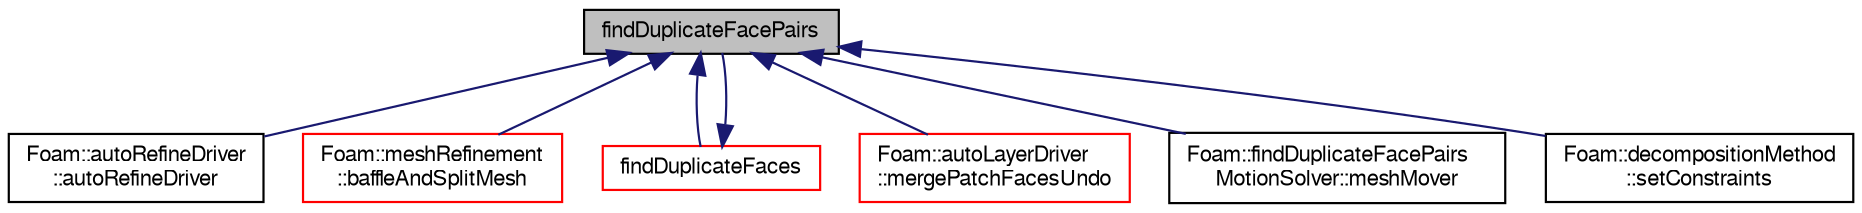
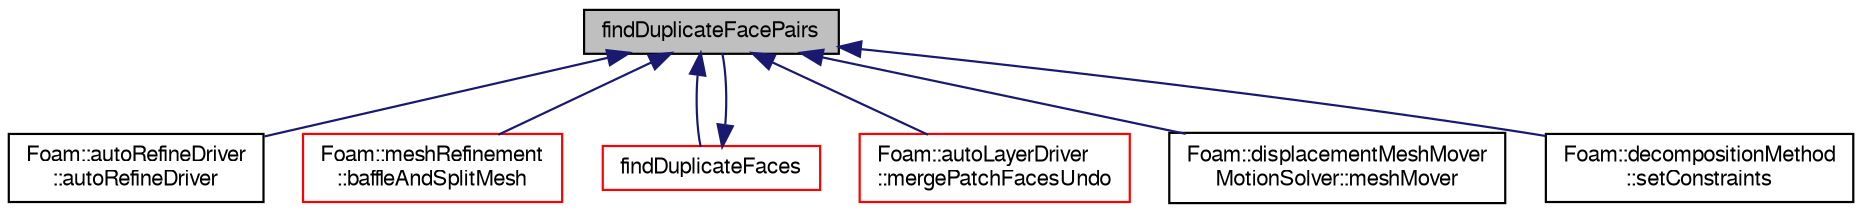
node "Foam::findDuplicateFacePairs MotionSolver::meshMover": label "Foam::findDuplicateFacePairs MotionSolver::meshMover" -> "Foam::displacementMeshMover MotionSolver::meshMover"
